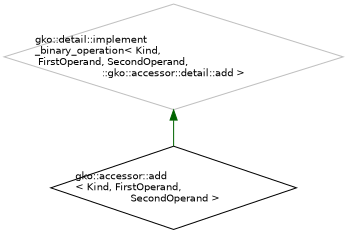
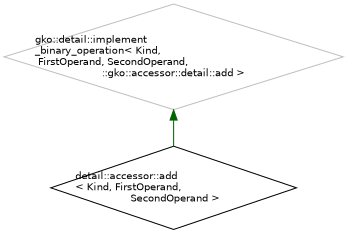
node "gko::accessor::add < Kind, FirstOperand, SecondOperand >": label "gko::accessor::add < Kind, FirstOperand, SecondOperand >" -> "detail::accessor::add < Kind, FirstOperand, SecondOperand >"
